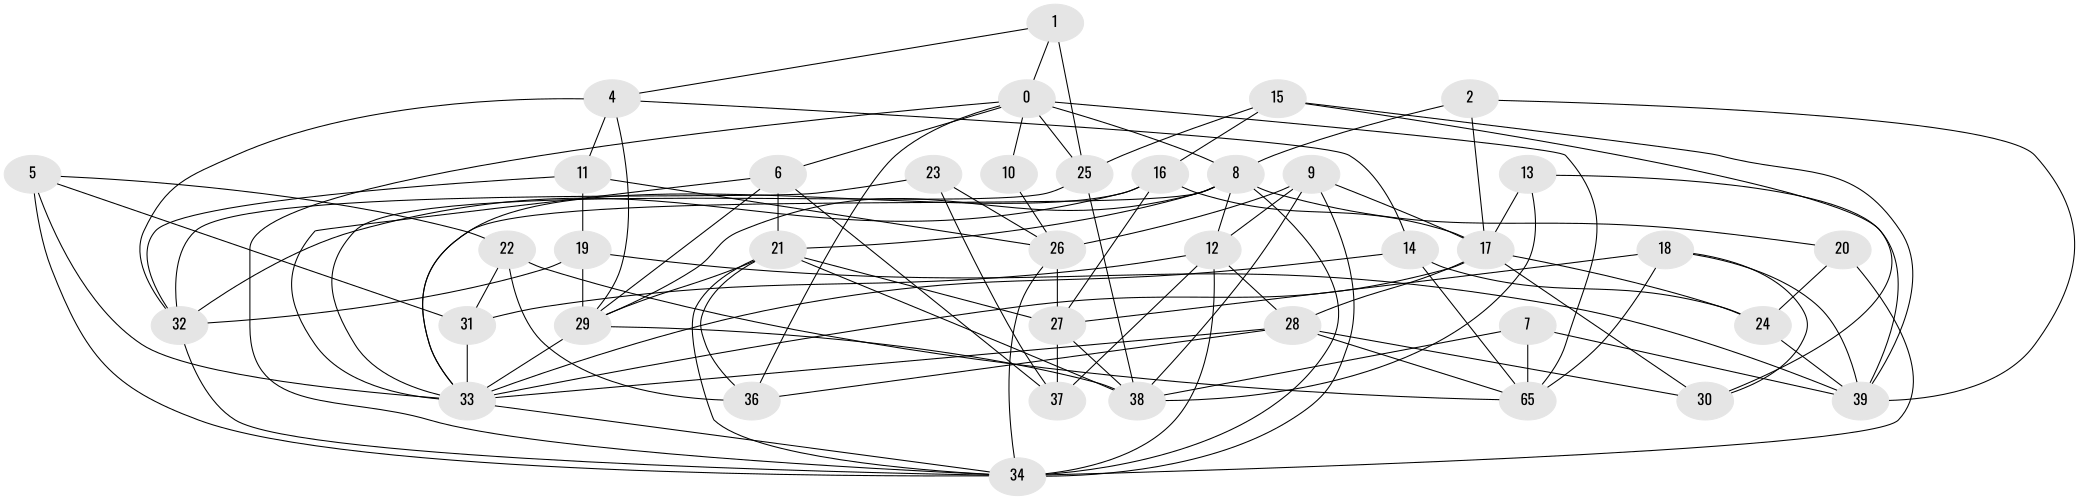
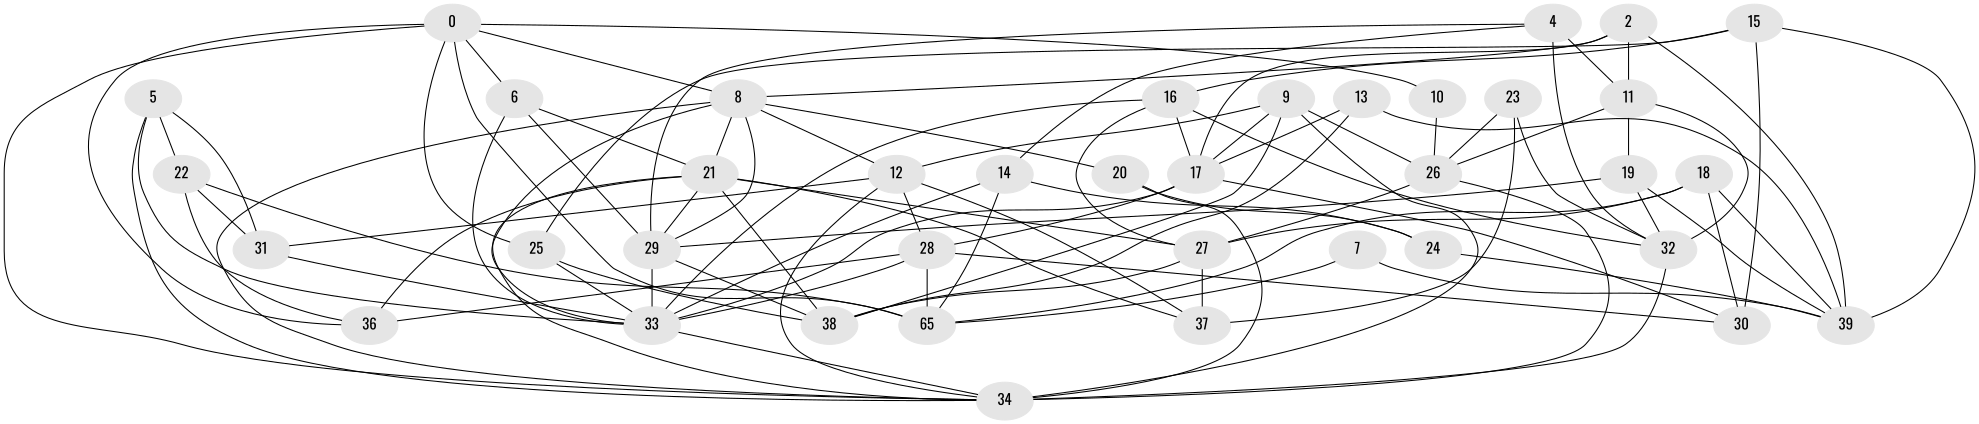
node "1": removed
edge "2" -- "11": added
edge "17" -- "24": removed
edge "6" -- "37": now "21" -- "37"
edge "7" -- "38": removed
